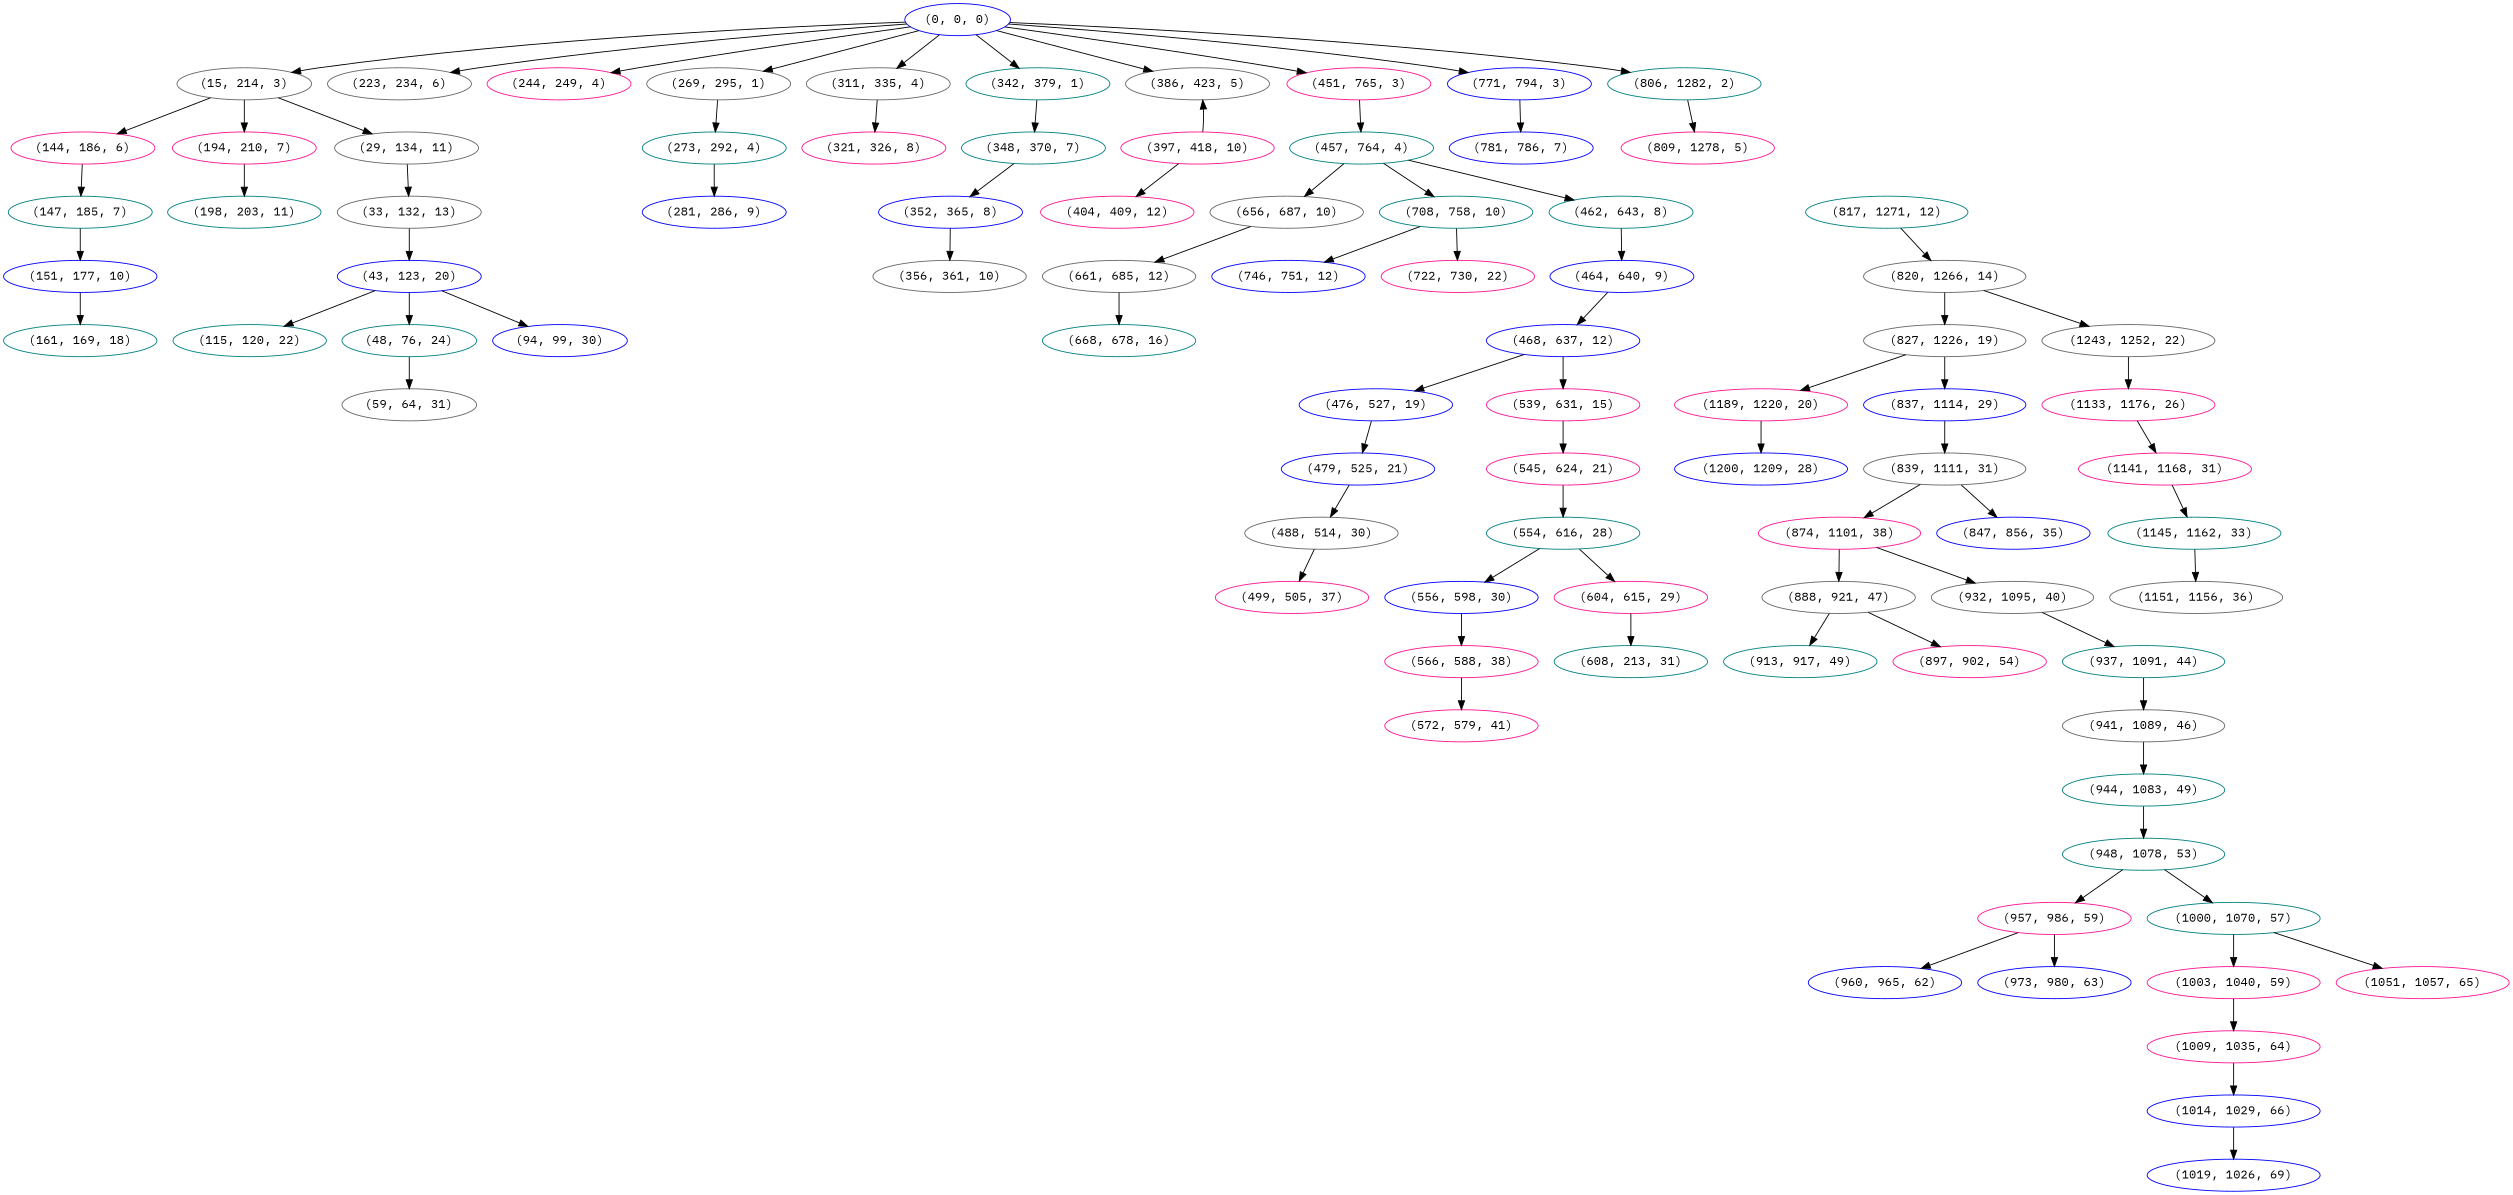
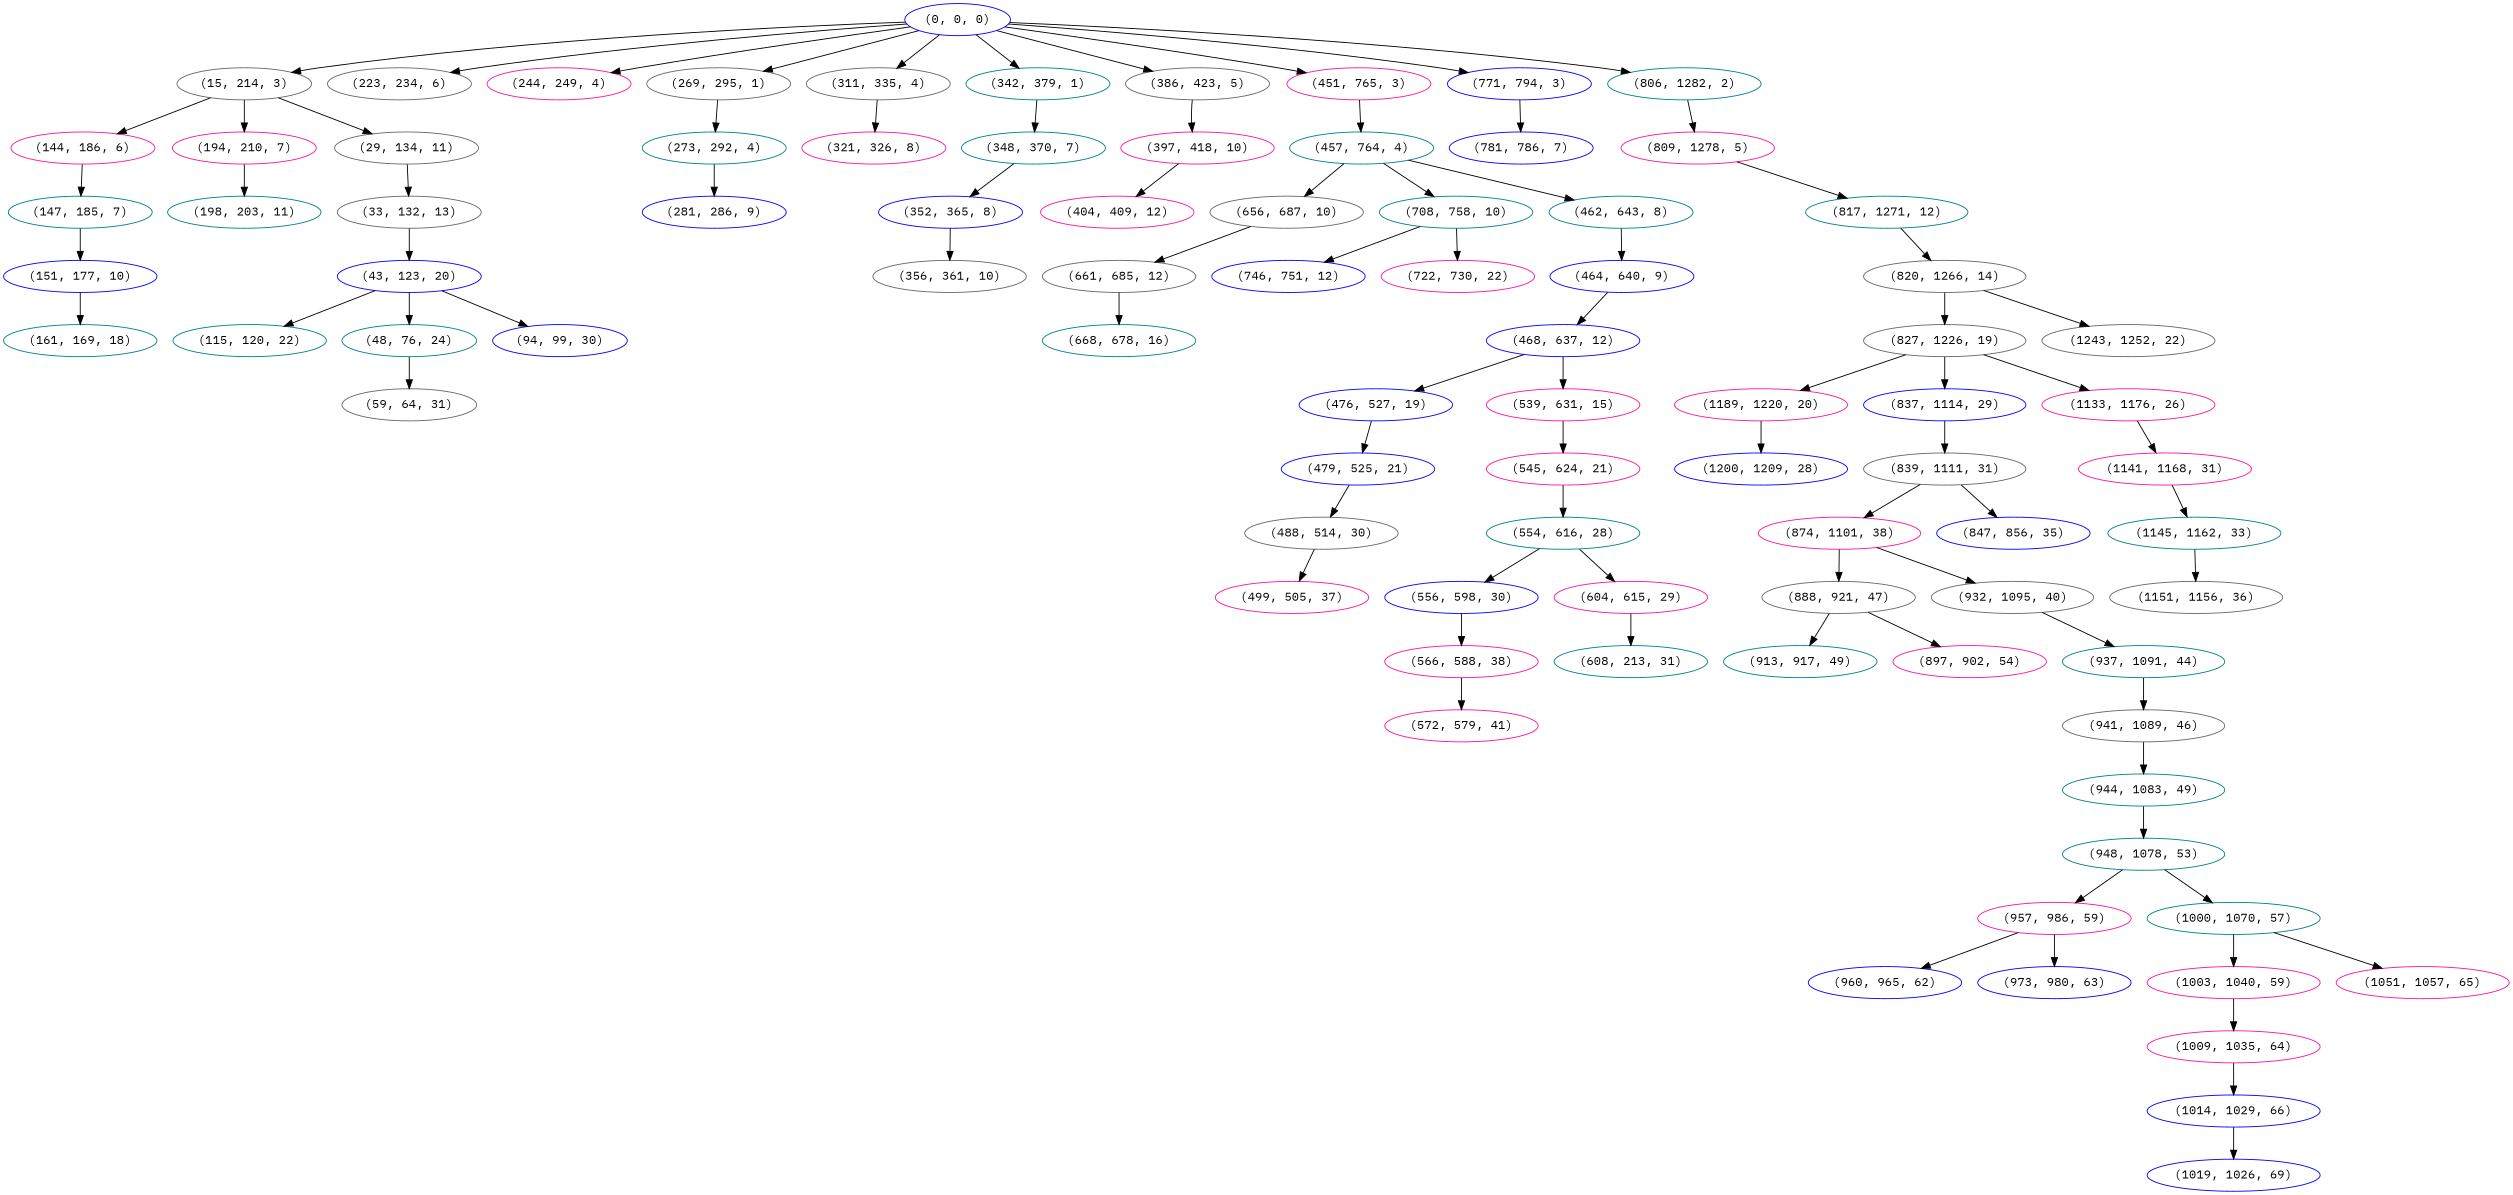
edge "(397, 418, 10)" -> "(386, 423, 5)": reversed
edge "(809, 1278, 5)" -> "(817, 1271, 12)": added
edge "(1243, 1252, 22)" -> "(1133, 1176, 26)": now "(827, 1226, 19)" -> "(1133, 1176, 26)"
